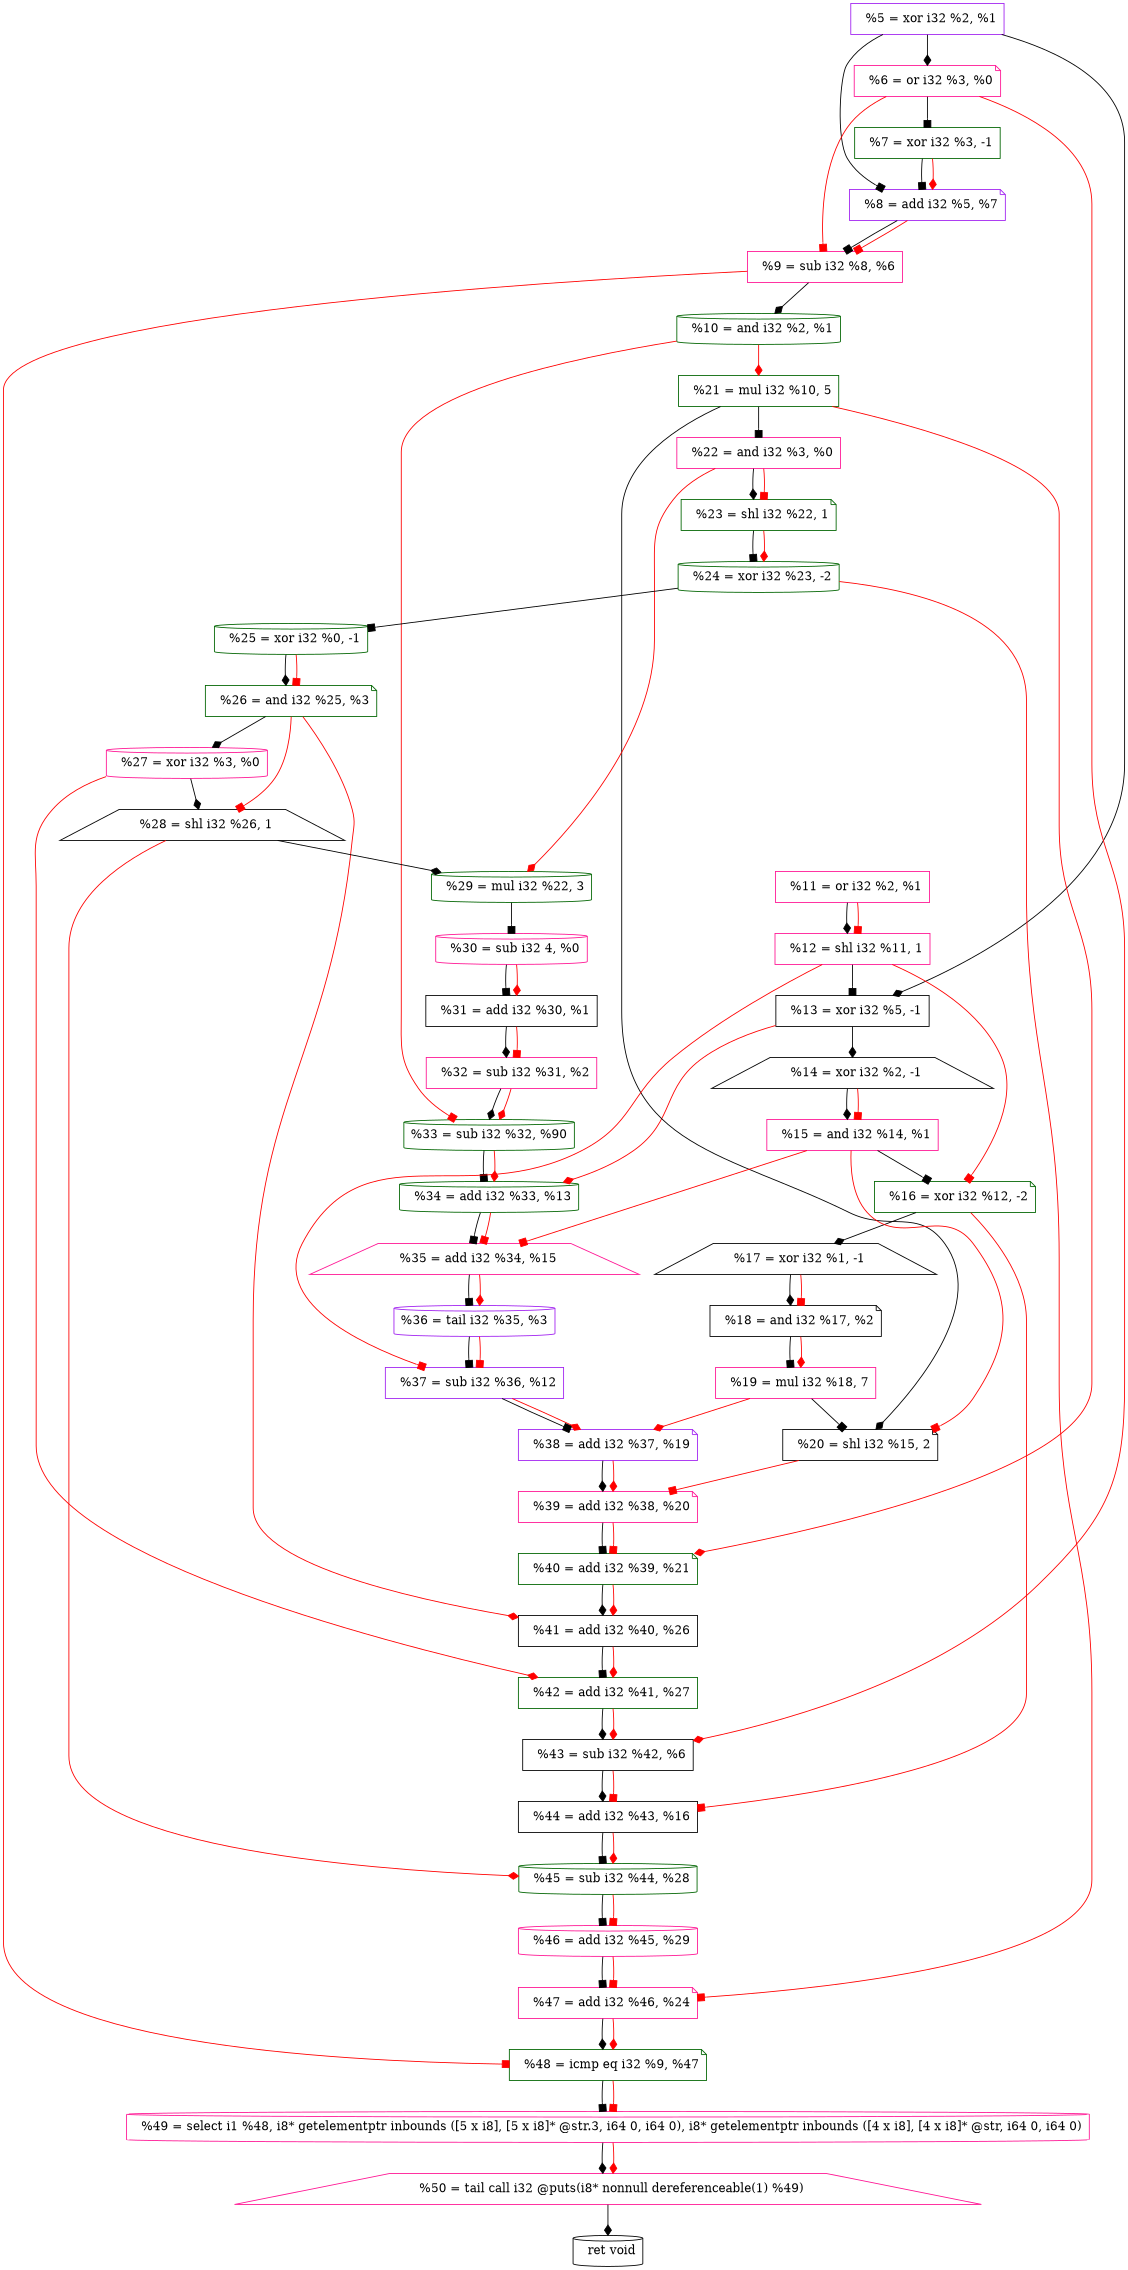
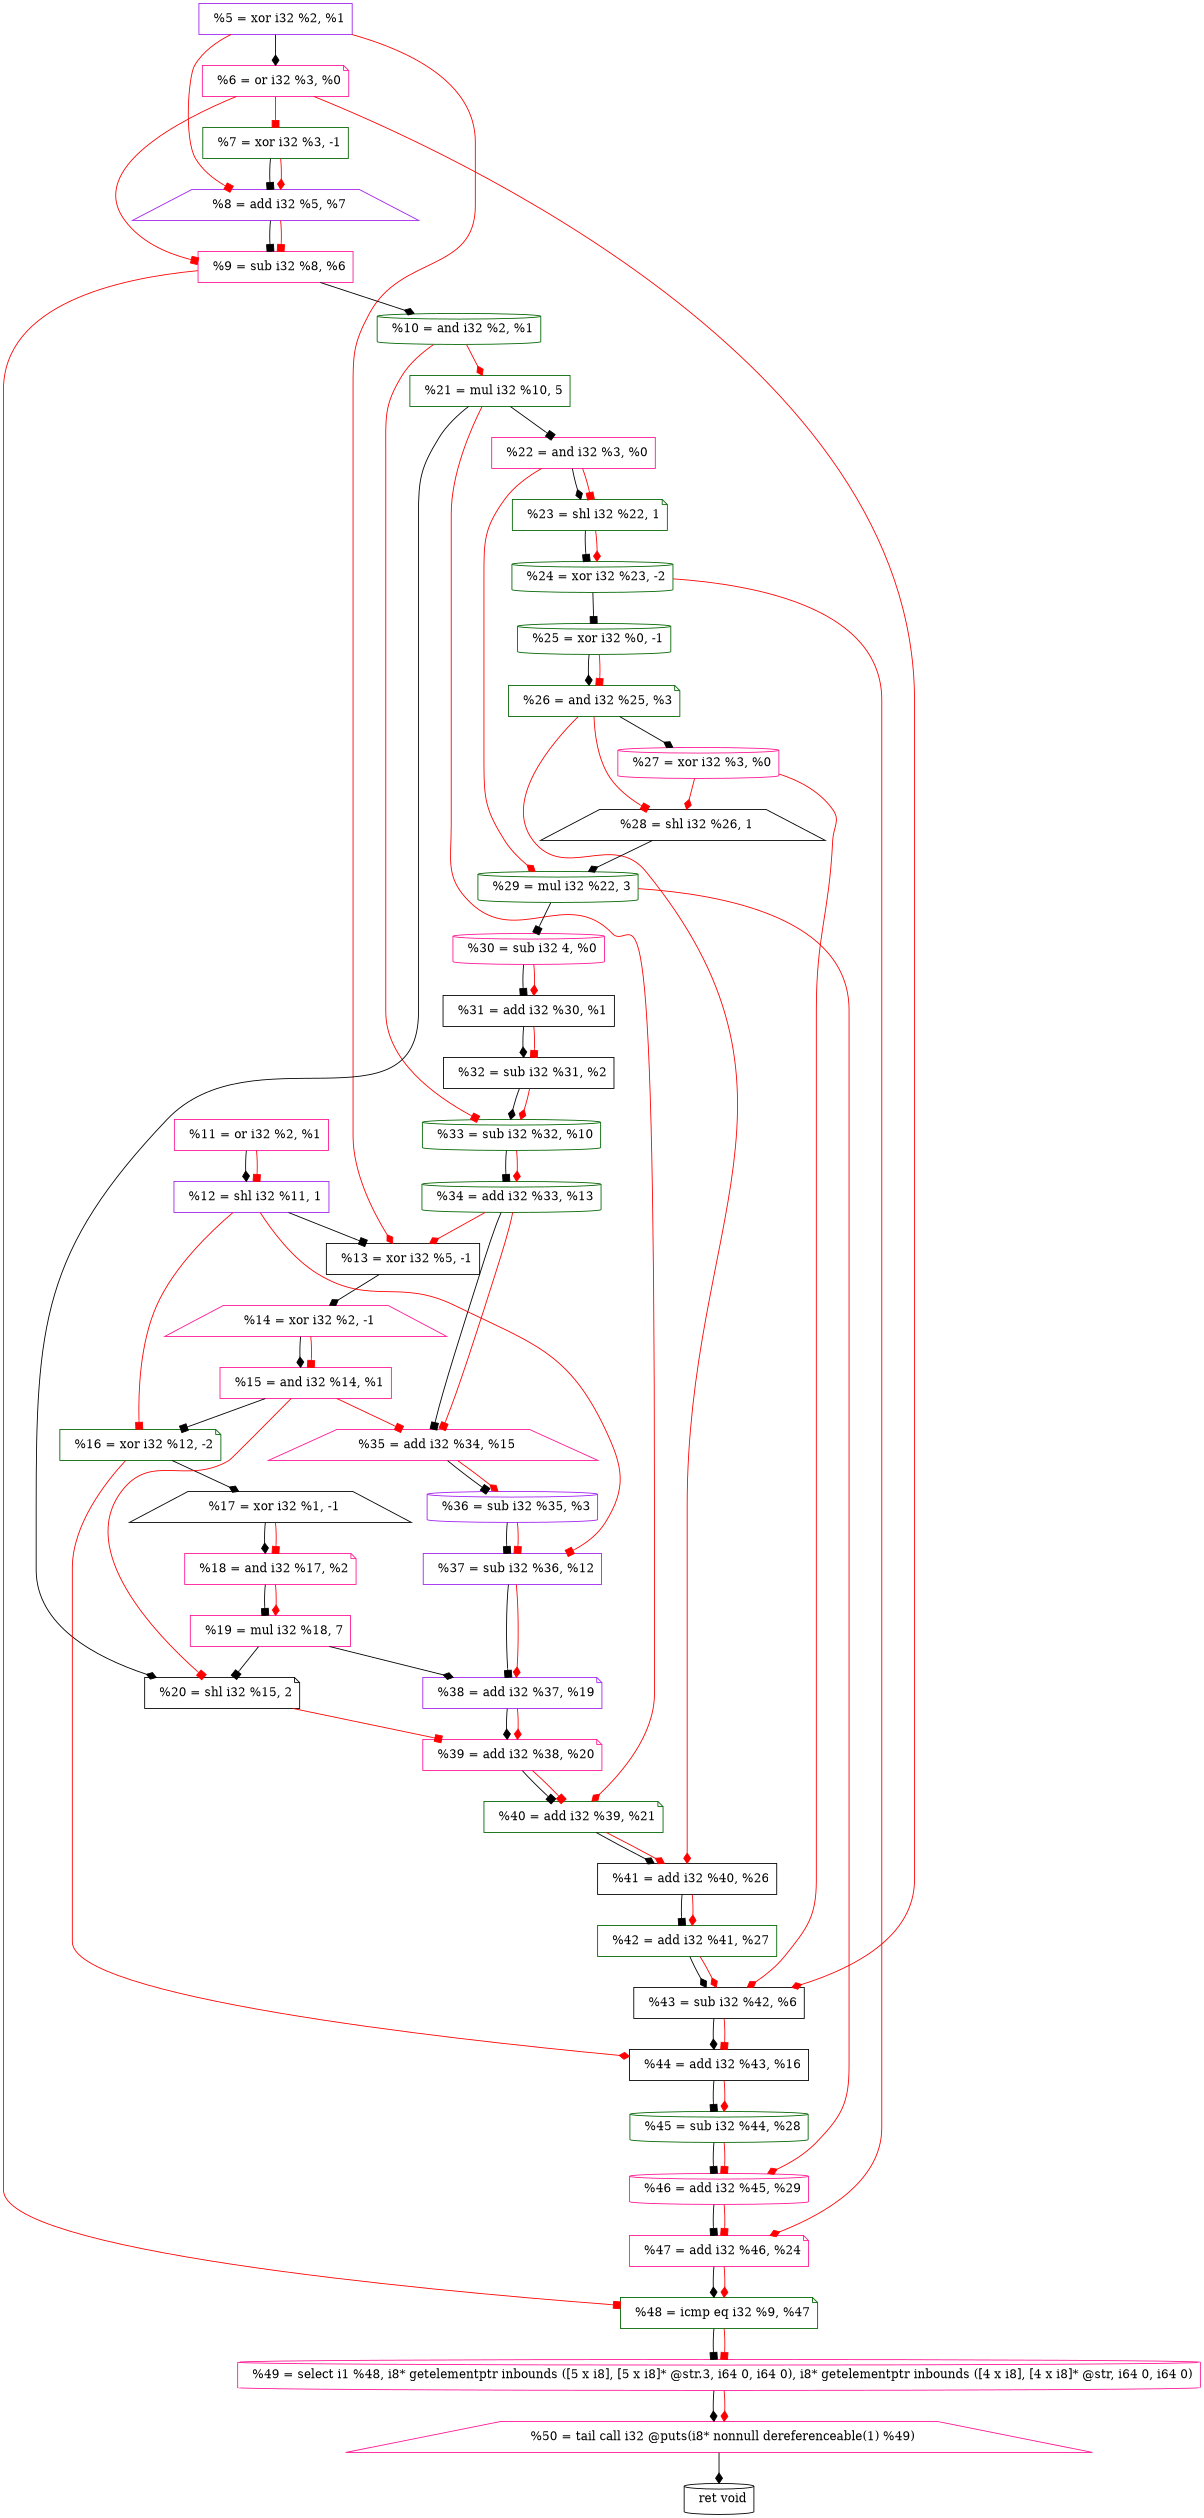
edge "%5 = xor i32 %2, %1" -> "%8 = add i32 %5, %7": color black -> red
edge "%6 = or i32 %3, %0" -> "%7 = xor i32 %3, -1": color black -> red
node "%8 = add i32 %5, %7": shape note -> trapezium
edge "%5 = xor i32 %2, %1" -> "%13 = xor i32 %5, -1": color black -> red
edge "%27 = xor i32 %3, %0" -> "%28 = shl i32 %26, 1": color black -> red
node "%12 = shl i32 %11, 1": color deeppink -> purple
node "%32 = sub i32 %31, %2": color deeppink -> black
node "%14 = xor i32 %2, -1": color black -> deeppink
edge "%13 = xor i32 %5, -1" -> "%34 = add i32 %33, %13": reversed
node "%33 = sub i32 %32, %90": label "%33 = sub i32 %32, %90" -> "%33 = sub i32 %32, %10"
node "%36 = tail i32 %35, %3": label "%36 = tail i32 %35, %3" -> "%36 = sub i32 %35, %3"
node "%18 = and i32 %17, %2": color black -> deeppink
edge "%27 = xor i32 %3, %0" -> "%42 = add i32 %41, %27": now "%27 = xor i32 %3, %0" -> "%43 = sub i32 %42, %6"
edge "%24 = xor i32 %23, -2" -> "%47 = add i32 %46, %24": arrowhead box -> diamond
edge "%19 = mul i32 %18, 7" -> "%38 = add i32 %37, %19": color red -> black
edge "%29 = mul i32 %22, 3" -> "%46 = add i32 %45, %29": added
edge "%28 = shl i32 %26, 1" -> "%45 = sub i32 %44, %28": removed
edge "%16 = xor i32 %12, -2" -> "%44 = add i32 %43, %16": arrowhead box -> diamond
